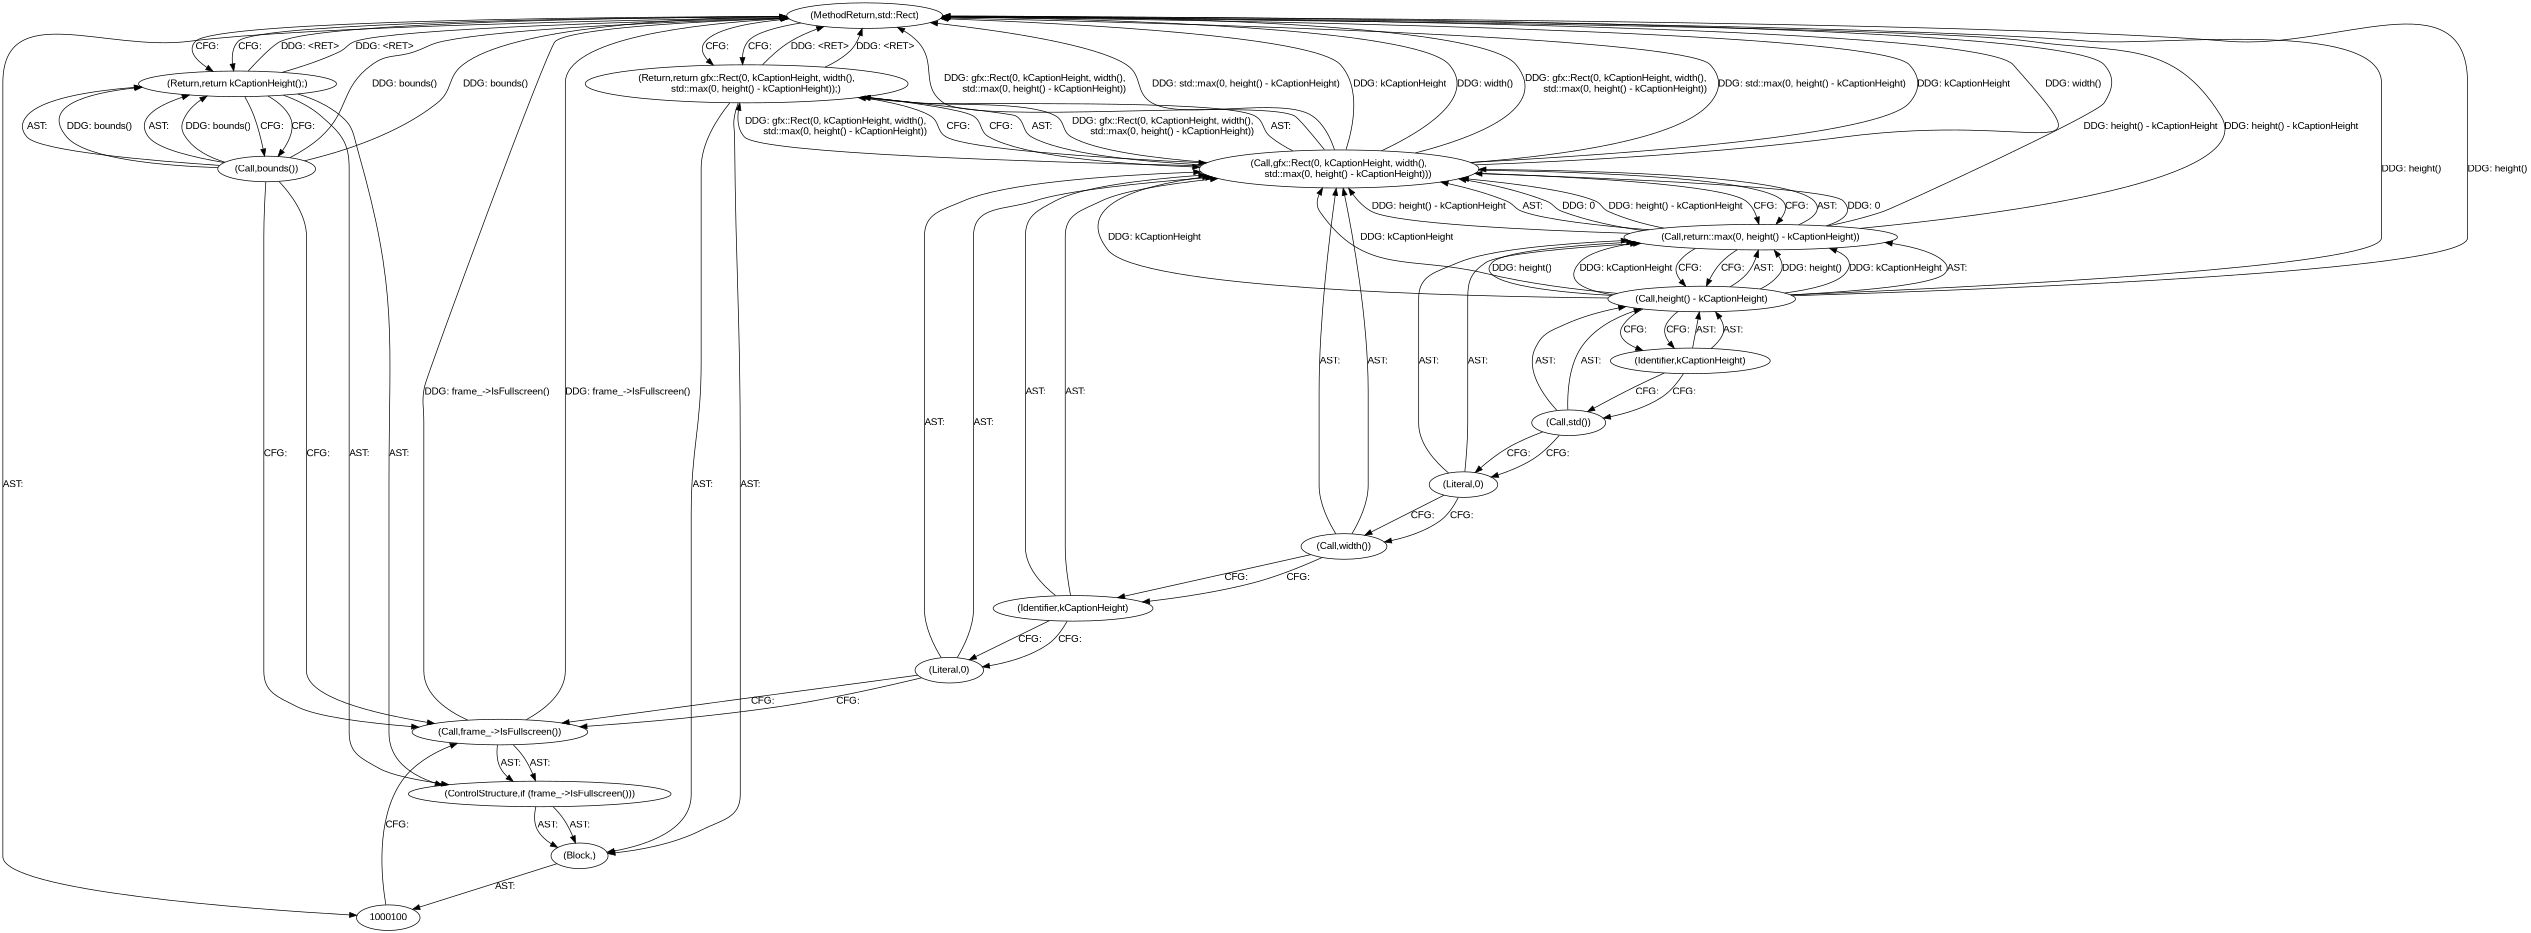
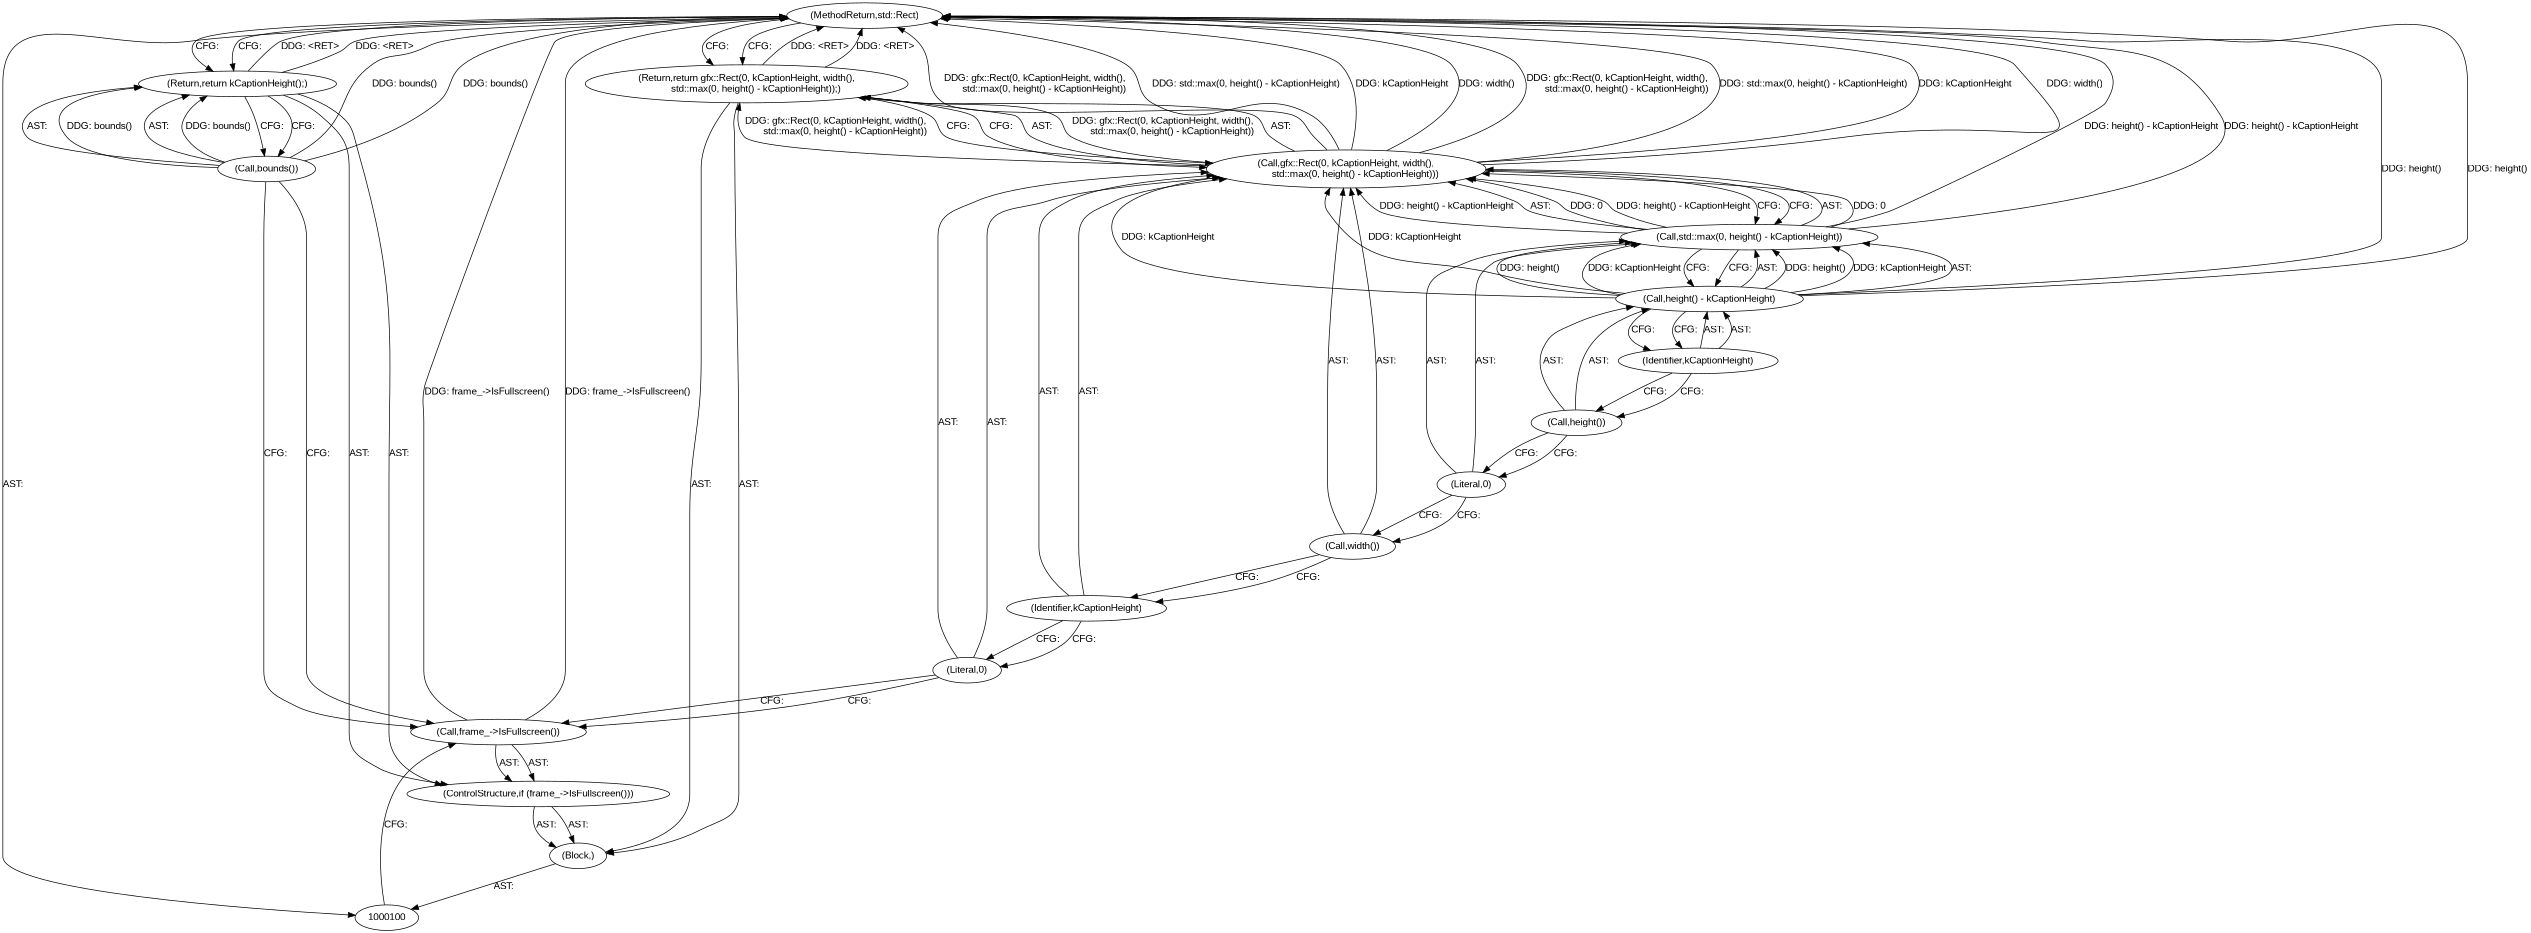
node "(Call,return::max(0, height() - kCaptionHeight))": label "(Call,return::max(0, height() - kCaptionHeight))" -> "(Call,std::max(0, height() - kCaptionHeight))"
node "(Call,std())": label "(Call,std())" -> "(Call,height())"
